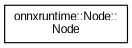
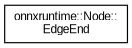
node "onnxruntime::Node:: Node": label "onnxruntime::Node:: Node" -> "onnxruntime::Node:: EdgeEnd"
